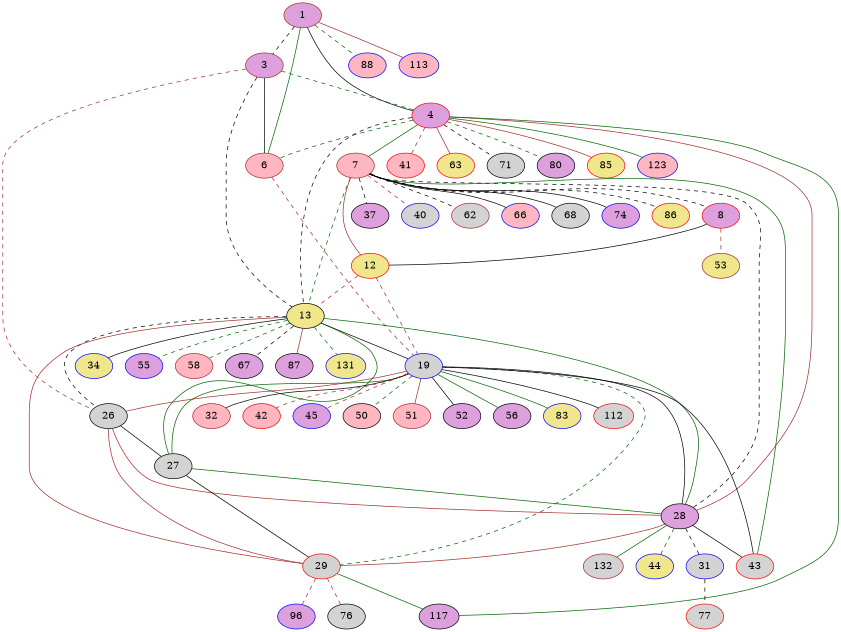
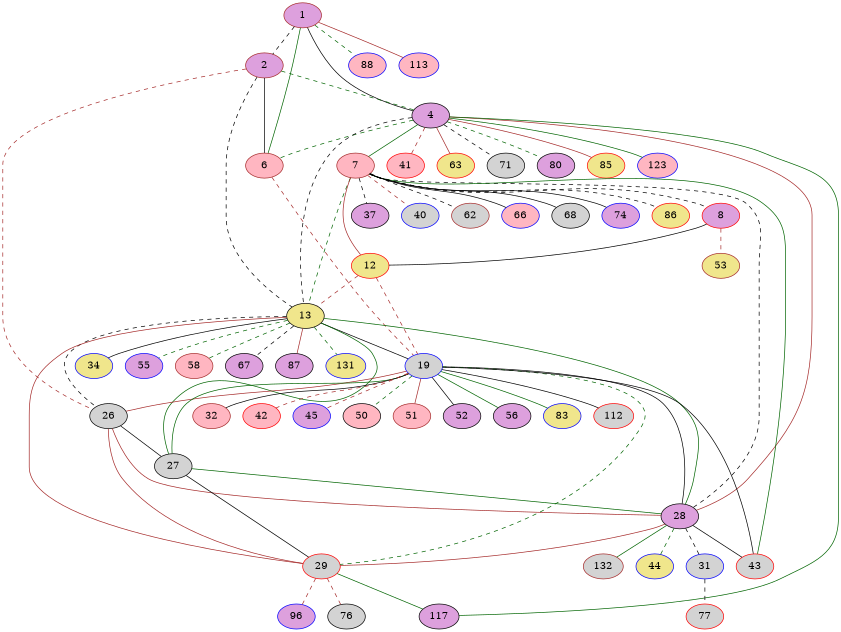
node "3": label "3" -> "2"
node "4": color red -> black
